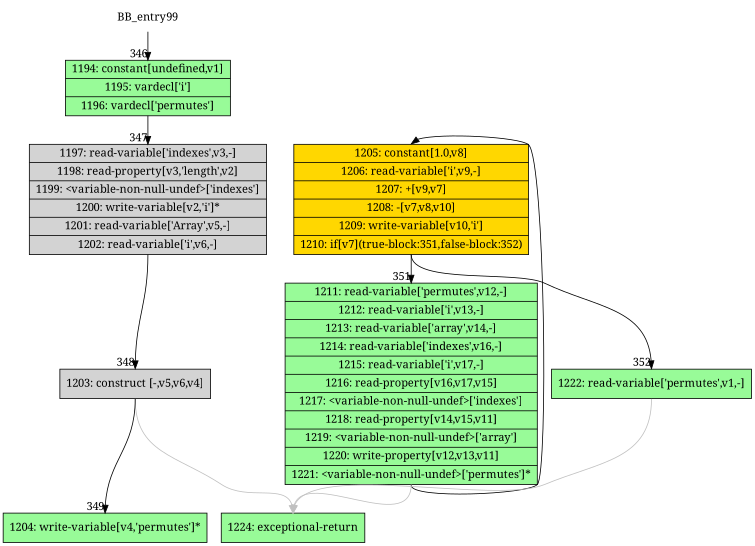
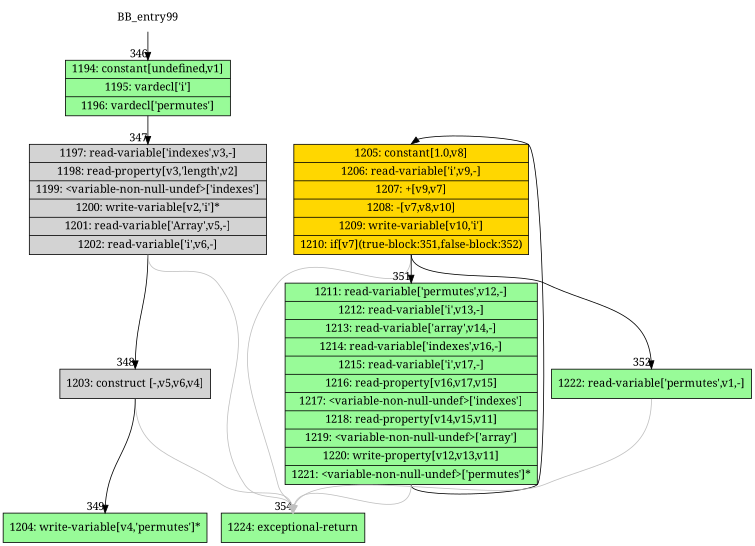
edge "1205: constant[1.0,v8]" -> "1224: exceptional-return": added
edge "1197: read-variable['indexes',v3,-]" -> "1224: exceptional-return": added
